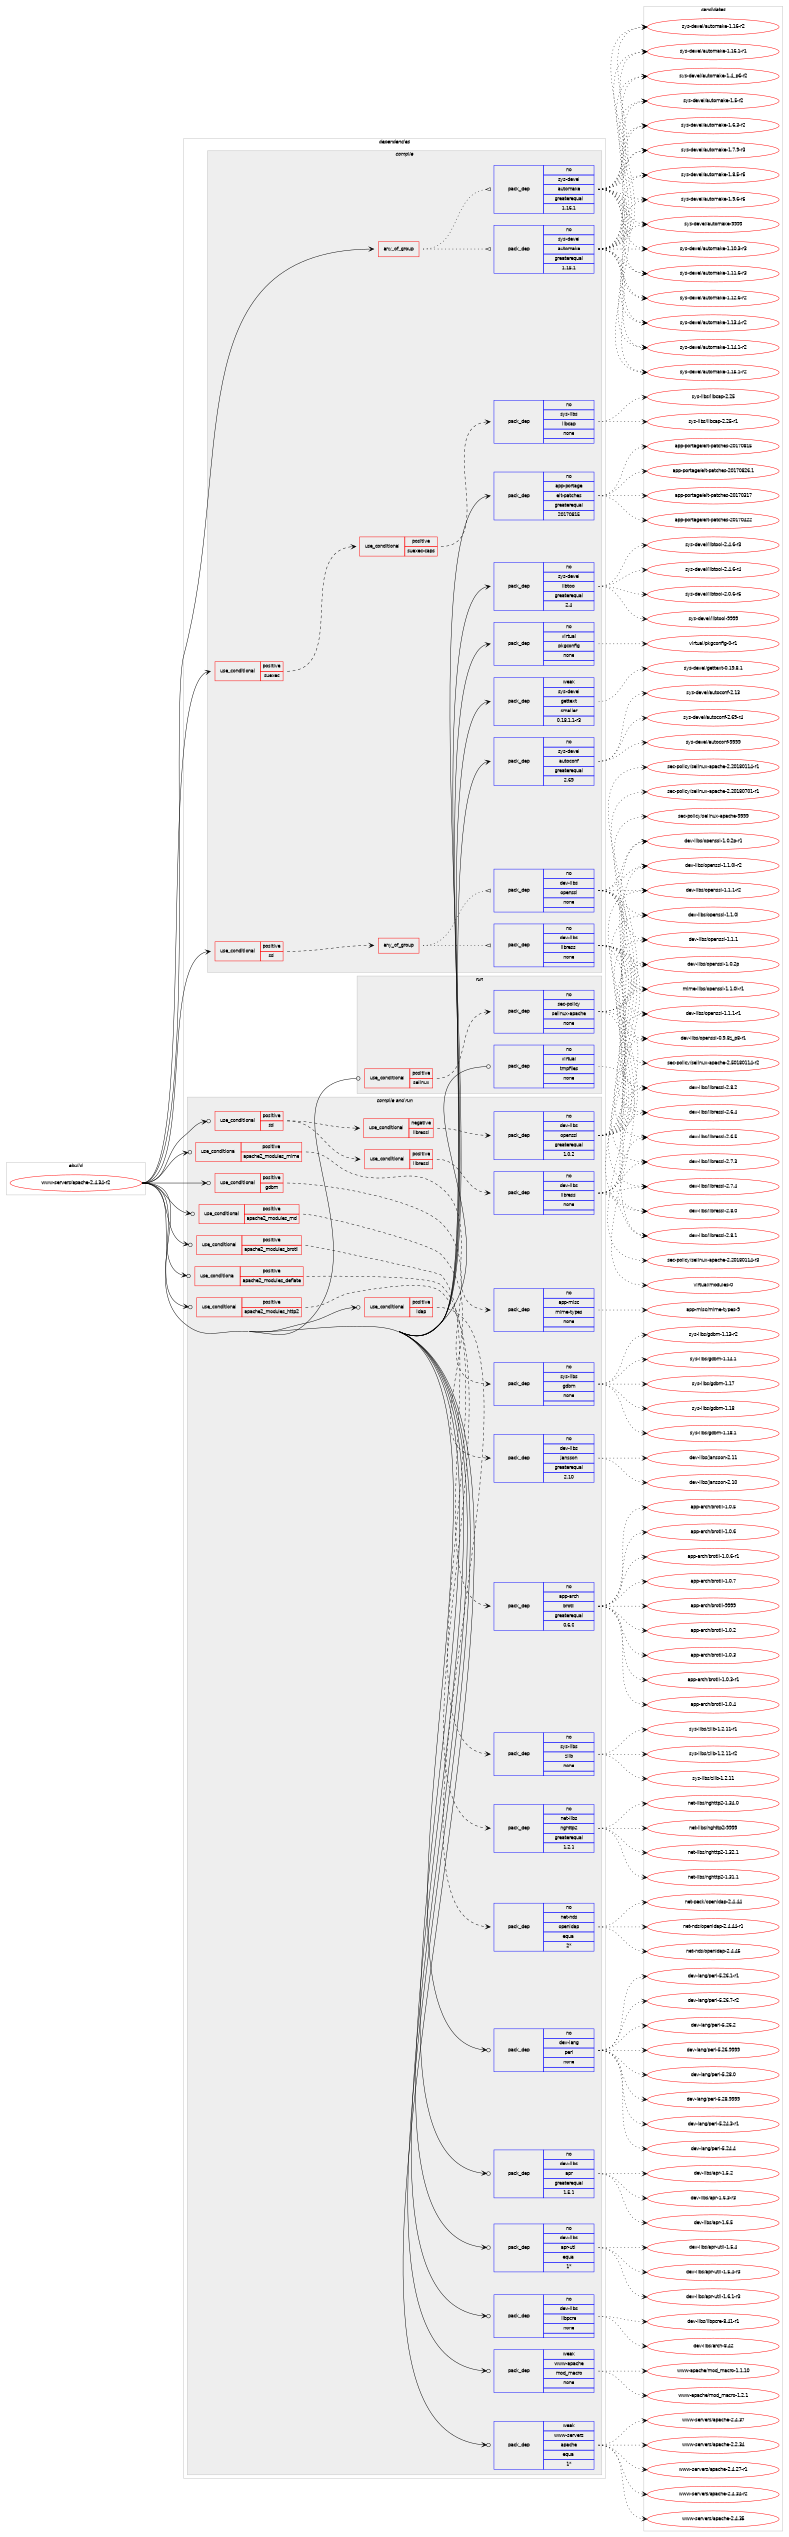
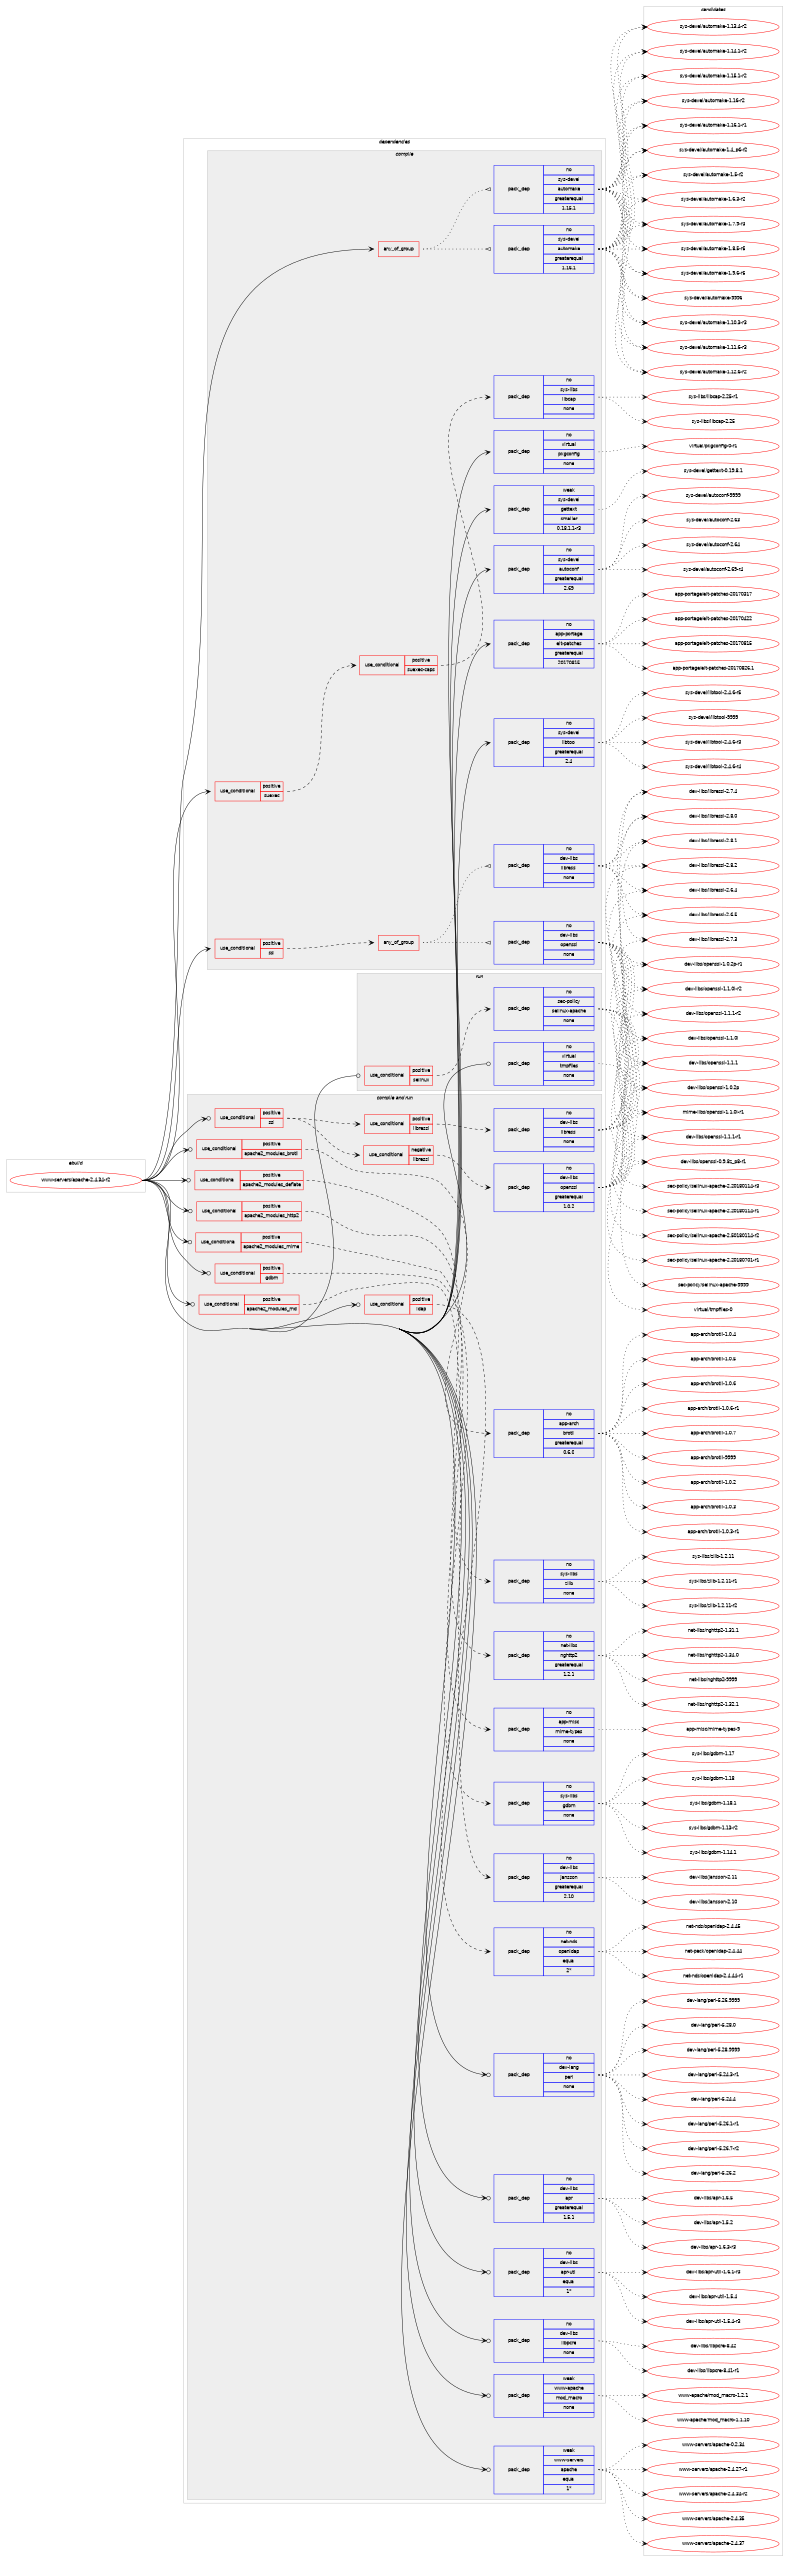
node "sys-devel/automake-9999": label "sys-devel/automake-9999" -> "sys-devel/automake-9996"
node "sys-devel/autoconf-2.64": added
node "sys-devel/libtool-2.0.6-r5": label "sys-devel/libtool-2.0.6-r5" -> "sys-devel/libtool-2.4.6-r5"
node "sys-devel/autoconf-2.13": label "sys-devel/autoconf-2.13" -> "sys-devel/autoconf-2.63"
node "virtual/modules-0": label "virtual/modules-0" -> "virtual/tmpfiles-0"
node "dev-libs/arch-8.42": label "dev-libs/arch-8.42" -> "dev-libs/libpcre-8.42"
node "www-servers/apache-2.2.34": label "www-servers/apache-2.2.34" -> "www-servers/apache-0.2.34"
